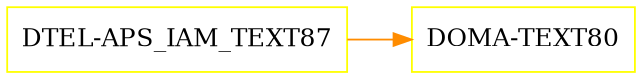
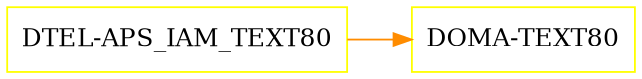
node "DTEL-APS_IAM_TEXT87": label "DTEL-APS_IAM_TEXT87" -> "DTEL-APS_IAM_TEXT80"
